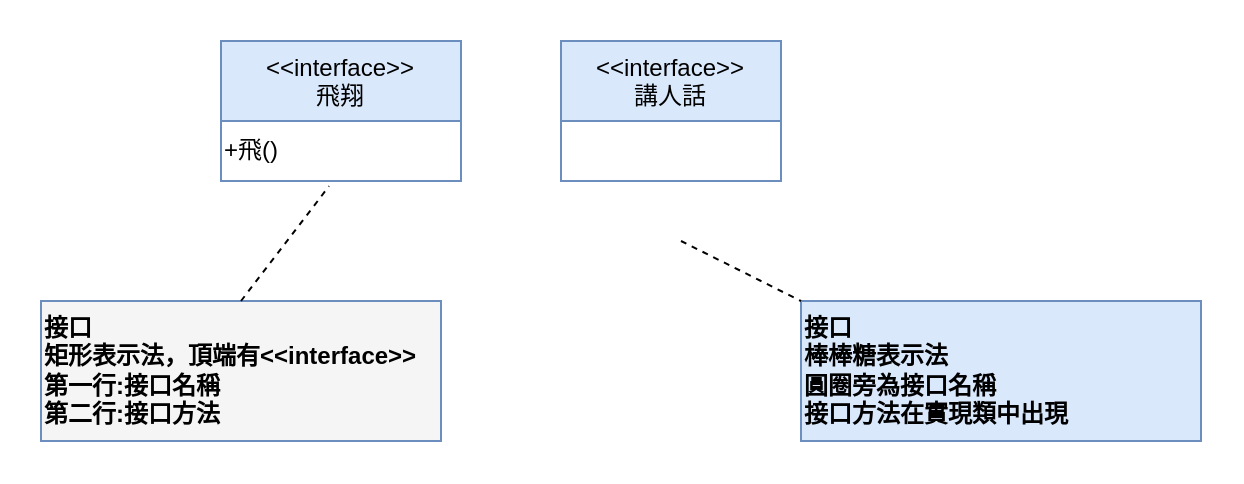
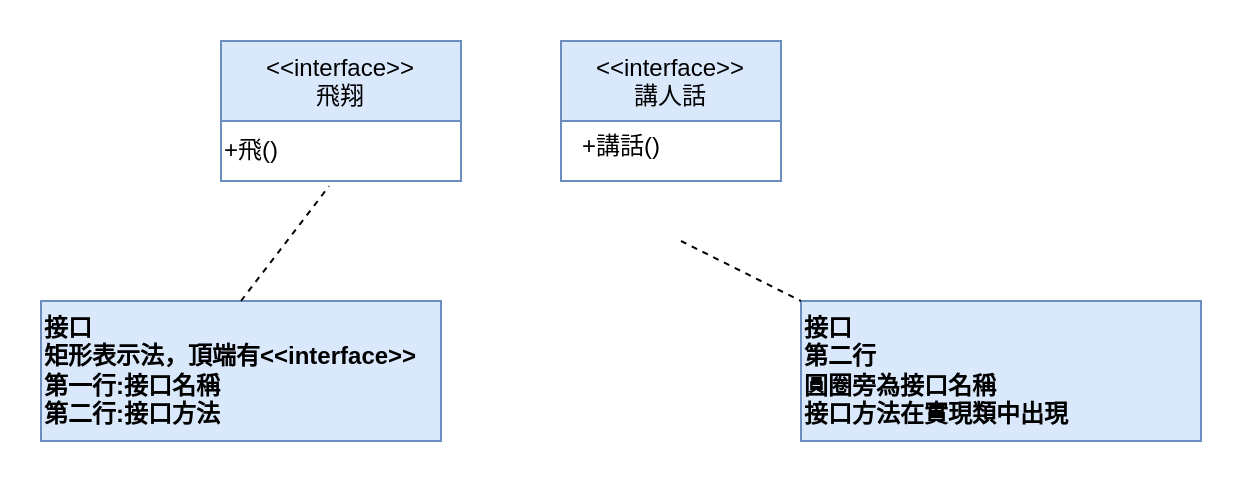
node "+講話()": added
node "接口 矩形表示法，頂端有<<interface>> 第一行:接口名稱 第二行:接口方法": fillcolor #f5f5f5 -> #dae8fc
node "接口 棒棒糖表示法 圓圈旁為接口名稱 接口方法在實現類中出現": label "接口 棒棒糖表示法 圓圈旁為接口名稱 接口方法在實現類中出現" -> "接口 第二行 圓圈旁為接口名稱 接口方法在實現類中出現"
